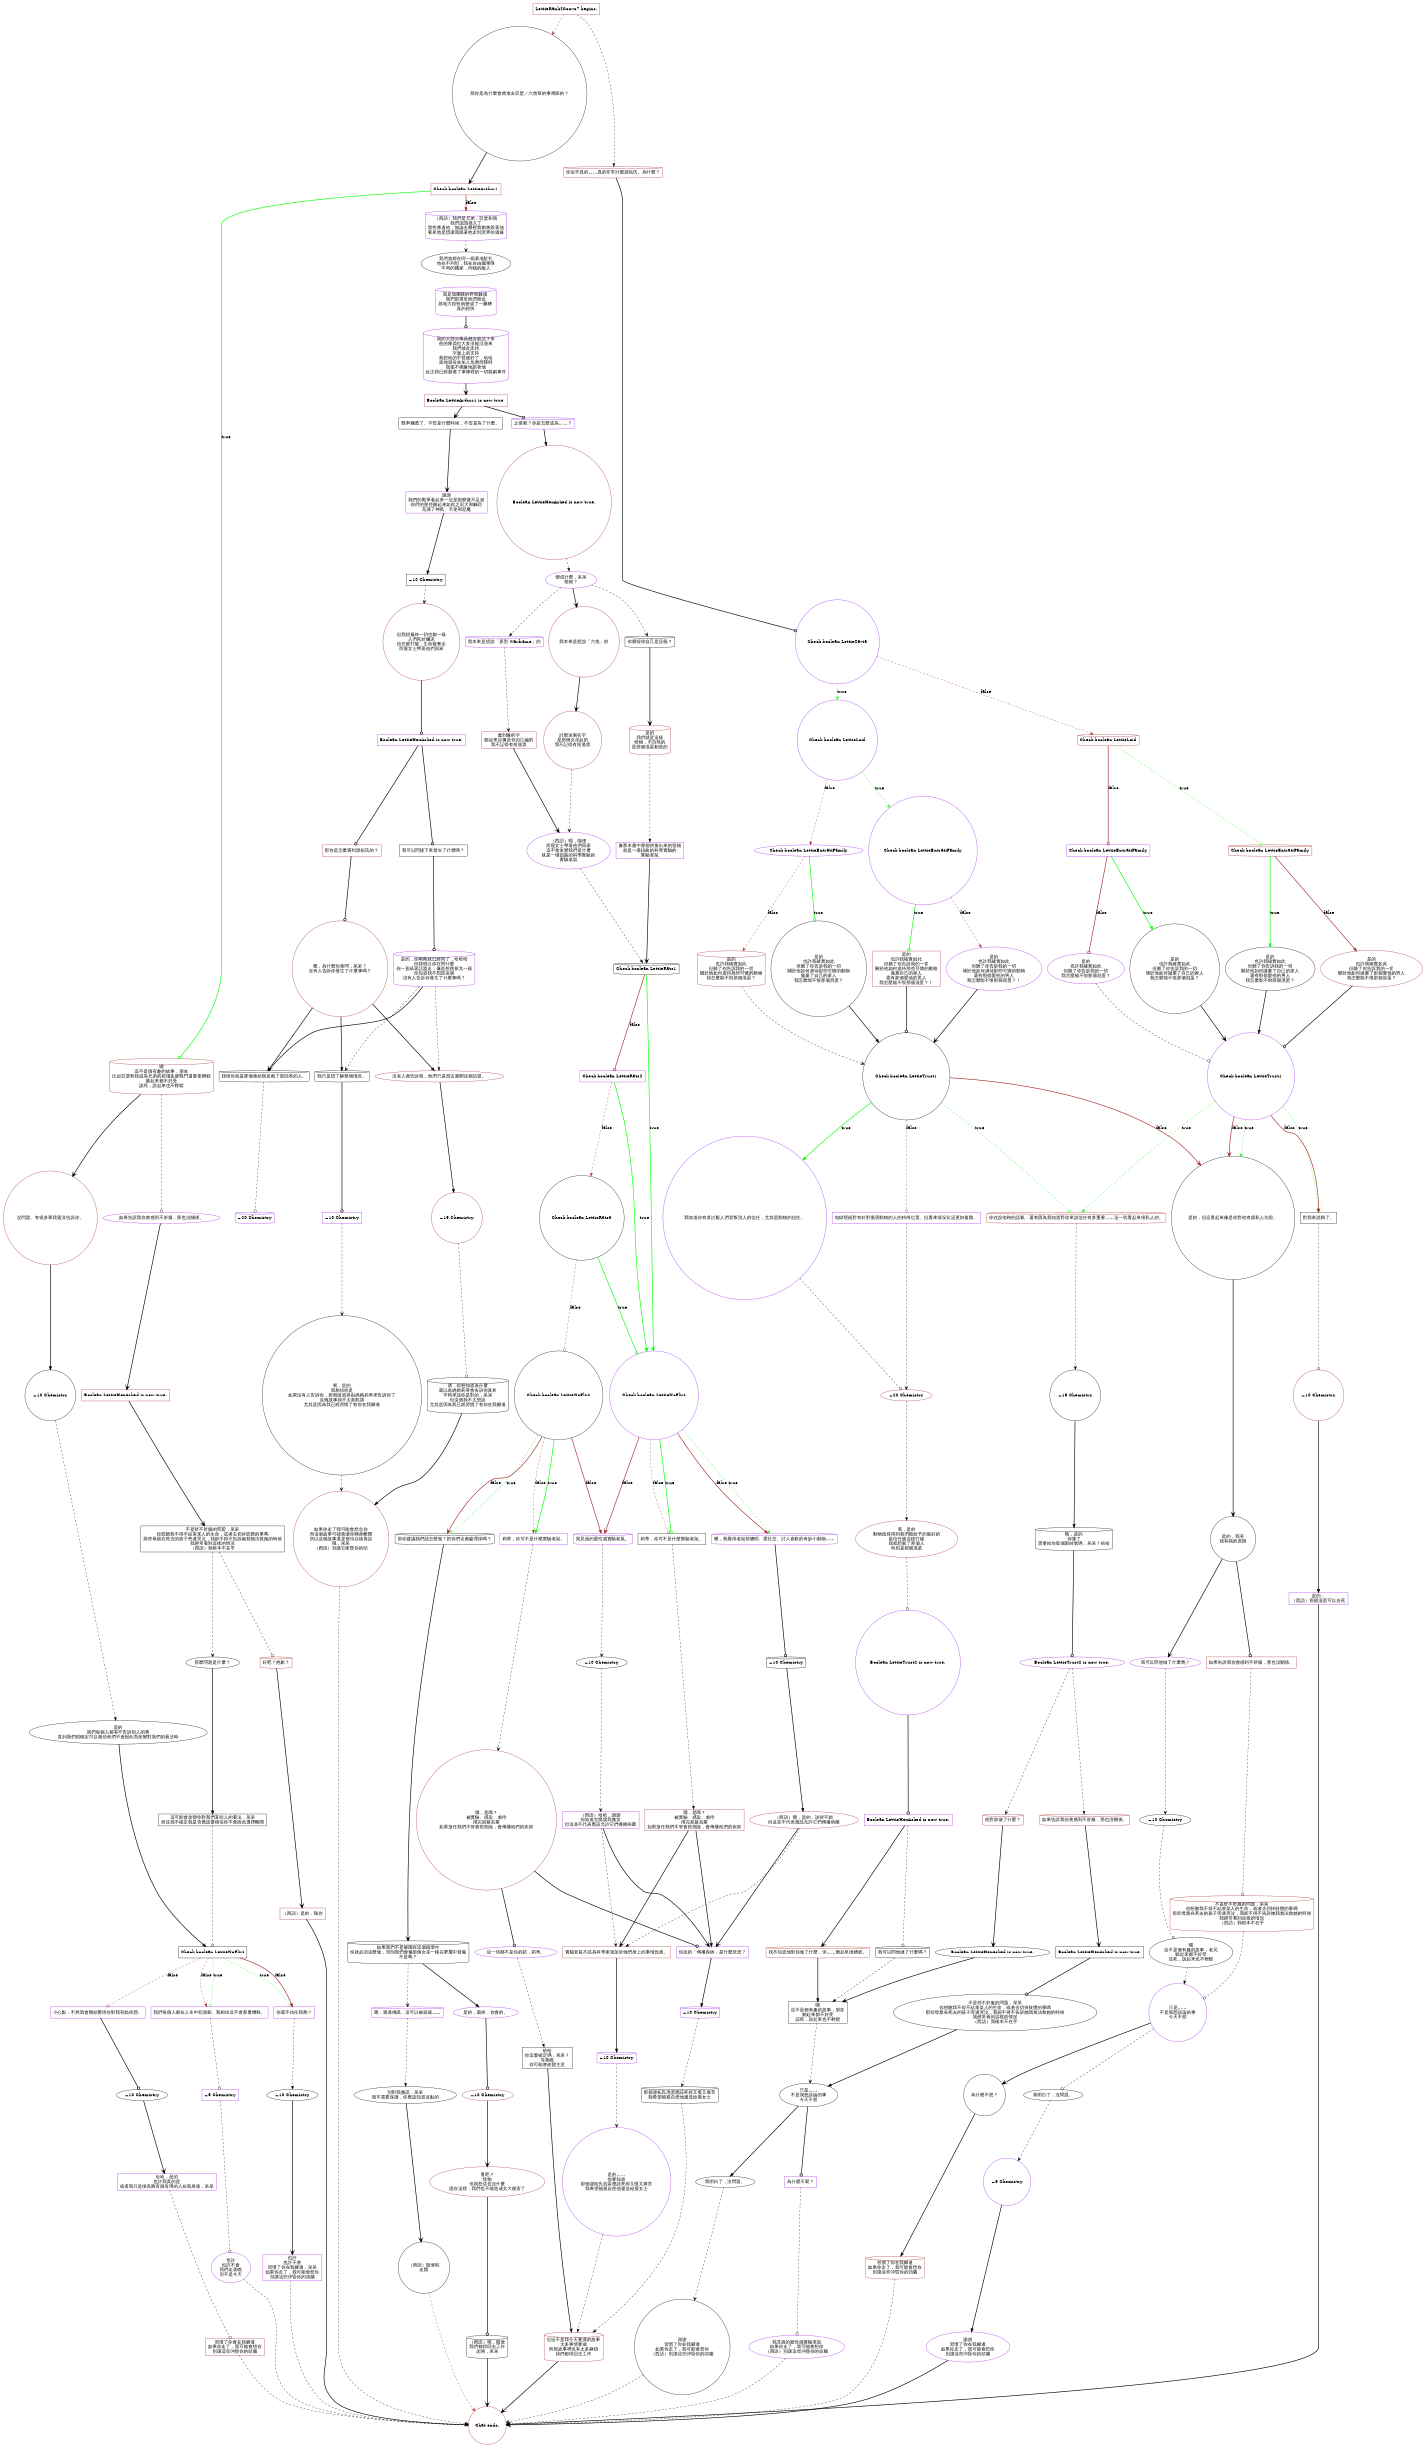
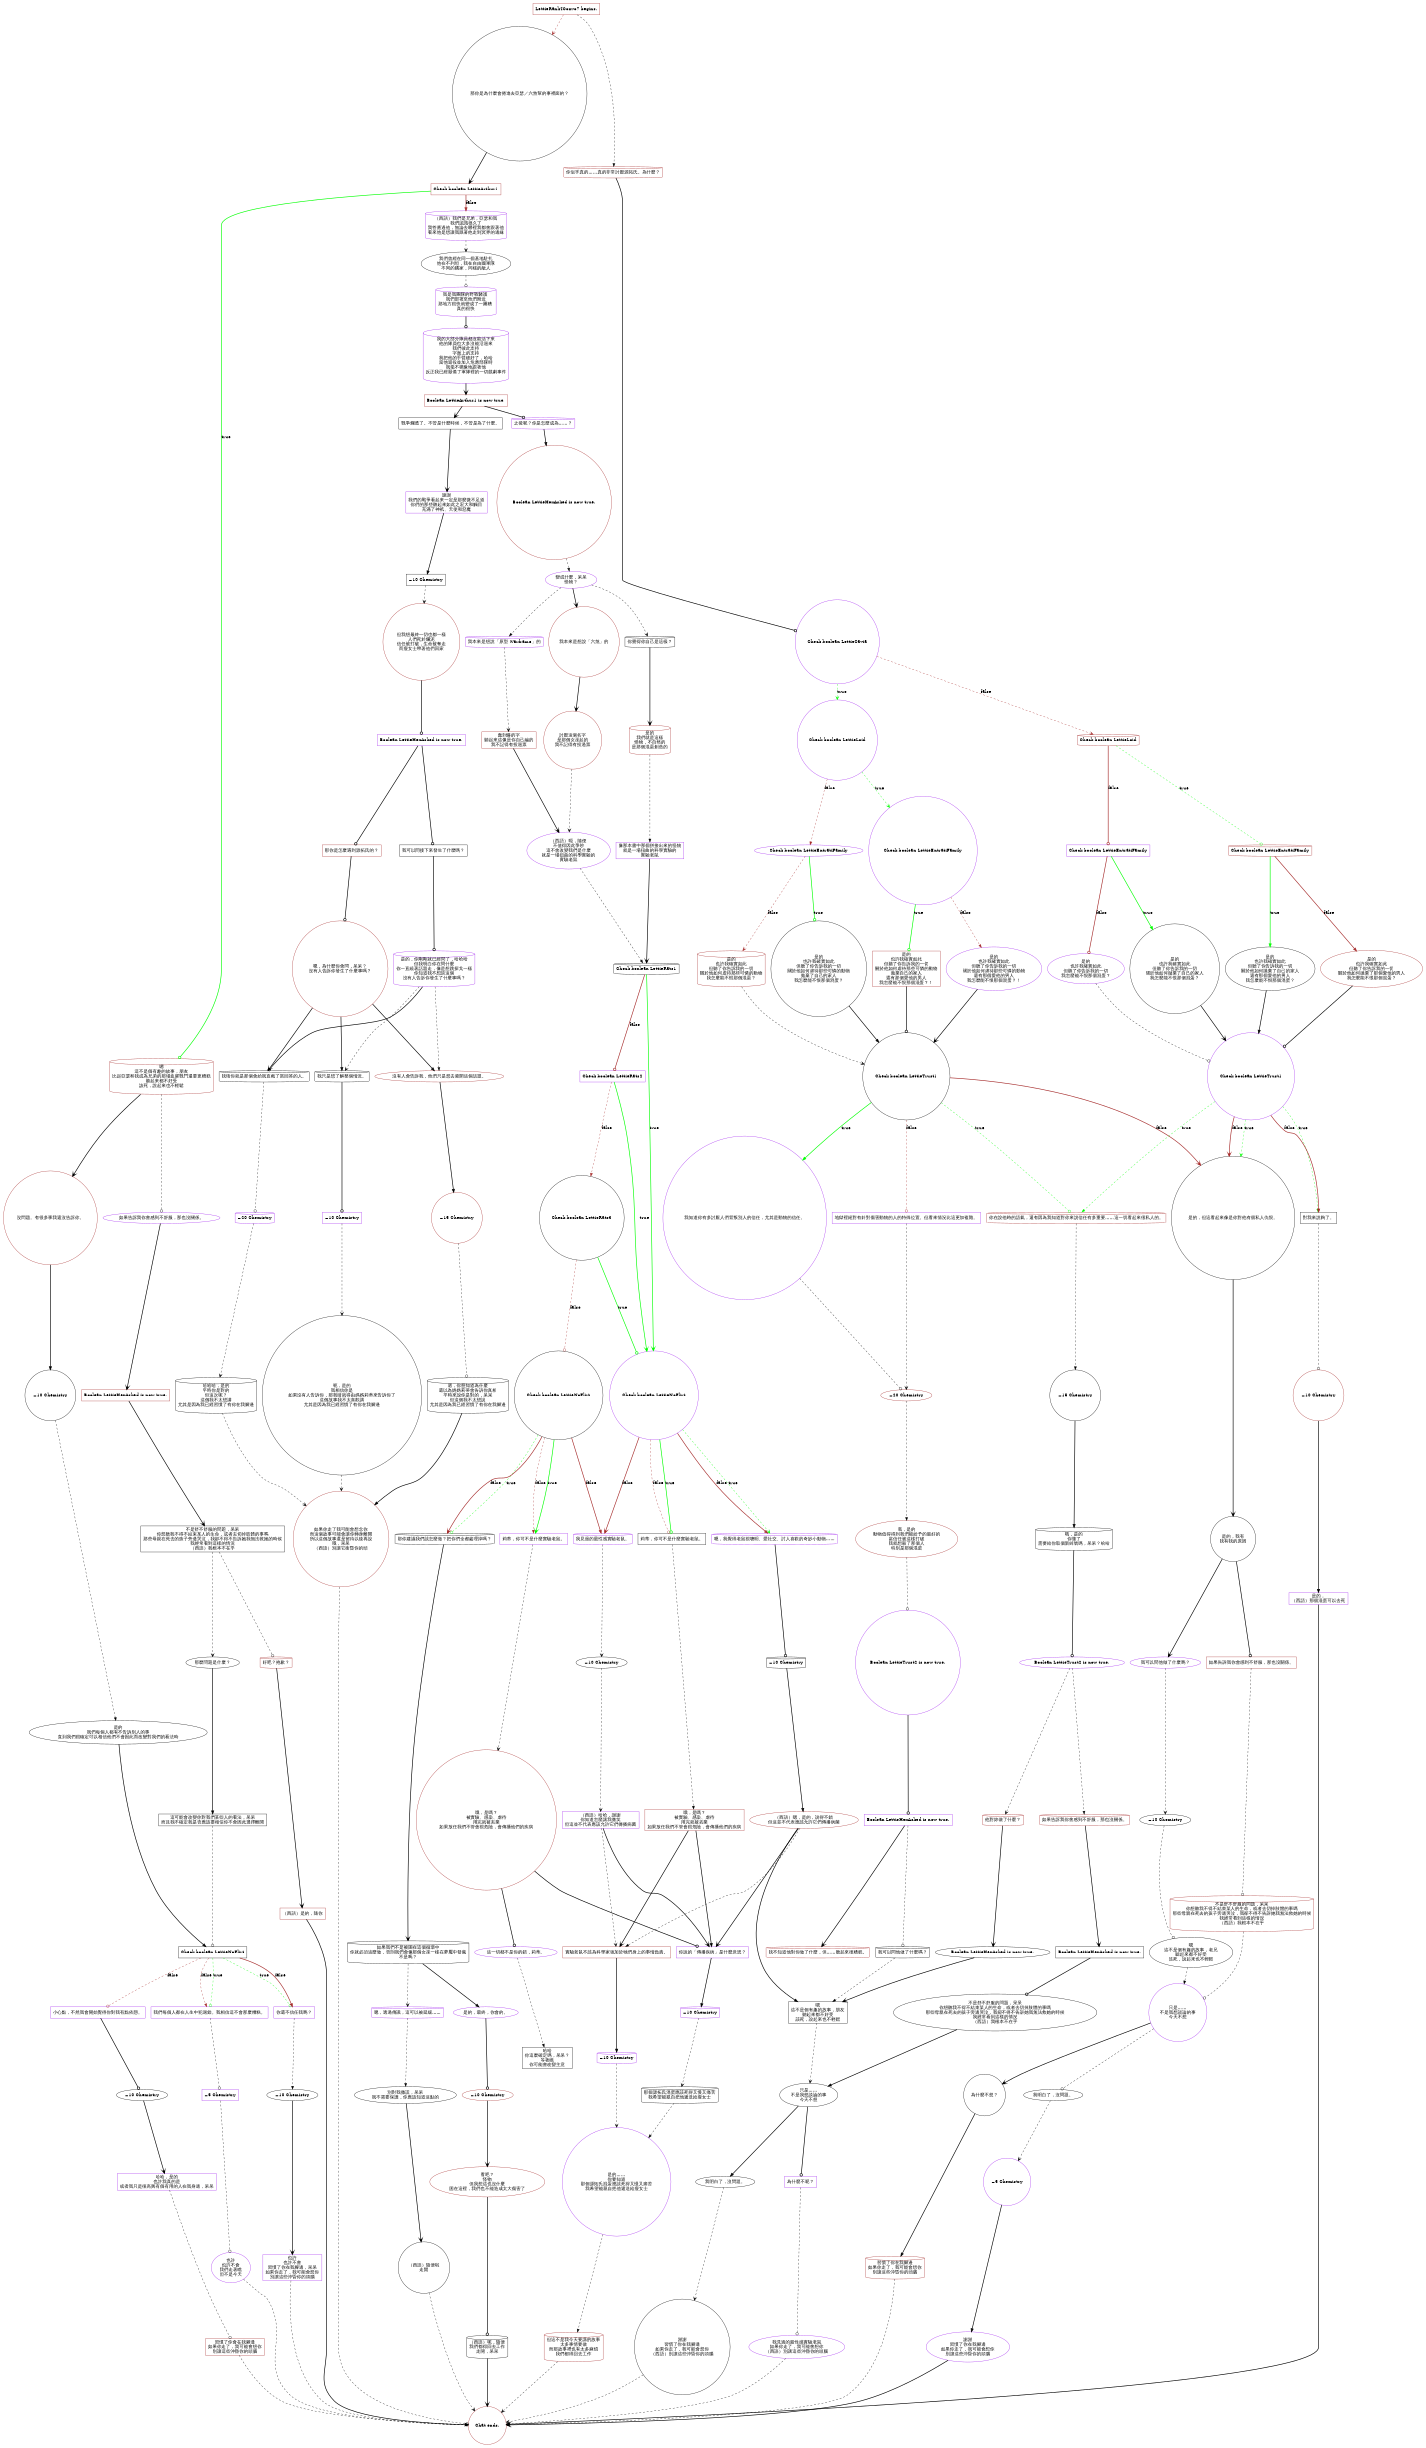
edge "我們曾經在同一個基地駐扎 他在不列坦，我在自由國軍隊 不同的國家，同樣的敵人" -> "我是我團隊的野戰醫護 我們部署至他們附近 那地方很快就變成了一團糟 真的很快": added
node "（西語）呃，隨便 而瘦女士帶著他們回家 這不會改變我們是什麼 就是一場扭曲的科學實驗的 實驗老鼠": label "（西語）呃，隨便 而瘦女士帶著他們回家 這不會改變我們是什麼 就是一場扭曲的科學實驗的 實驗老鼠" -> "（西語）呃，隨便 不值得因此爭吵 這不會改變我們是什麼 就是一場扭曲的科學實驗的 實驗老鼠"
node "哈哈哈，是的 平時你是對的 但這次呢？ 這個我不太想講 尤其是因為我已經習慣了有你在我腳邊": added
edge "我不知道他對你做了什麼，但……聽起來很糟糕。" -> "嗯 這不是個有趣的故事，朋友 聽起來都不好受 該死，說起來也不輕鬆": now "（西語）嗯，是的，說得不錯 但這並不代表應該允許它們傳播病菌" -> "嗯 這不是個有趣的故事，朋友 聽起來都不好受 該死，說起來也不輕鬆"
edge "如果你走了我可能會想念你 而這個故事可能會讓你轉身離開 所以這個故事還是留待以後再說 哦，呆呆 （西語）別讓它衝昏你的頭" -> "Chat ends.": arrowhead vee -> odot
edge "哈哈 你這麼確定嗎，呆呆？ 等著瞧 你可能會改變主意" -> "但這不是我今天要講的故事 太多事情要做 而那故事裡也有太多麻煩 我們都得回去工作": removed
edge "那個源拓氏混蛋應該死得又慢又痛苦 我希望能親自把他遞送給瘦女士" -> "但這不是我今天要講的故事 太多事情要做 而那故事裡也有太多麻煩 我們都得回去工作": now "那個源拓氏混蛋應該死得又慢又痛苦 我希望能親自把他遞送給瘦女士" -> "是的…… 你要知道 那個源拓氏混蛋應該死得又慢又痛苦 我希望能親自把他遞送給瘦女士"
edge "（西語）隨便啦 走開" -> "Chat ends.": color brown -> black
edge "但這不是我今天要講的故事 太多事情要做 而那故事裡也有太多麻煩 我們都得回去工作" -> "Chat ends.": style bold -> dashed
